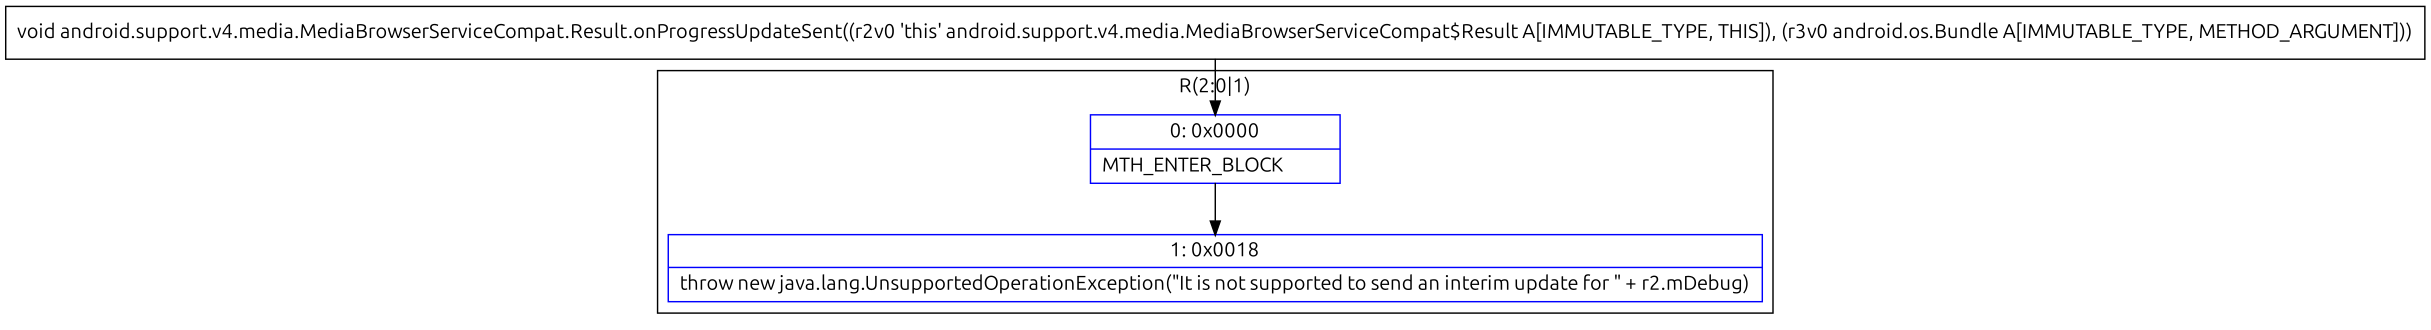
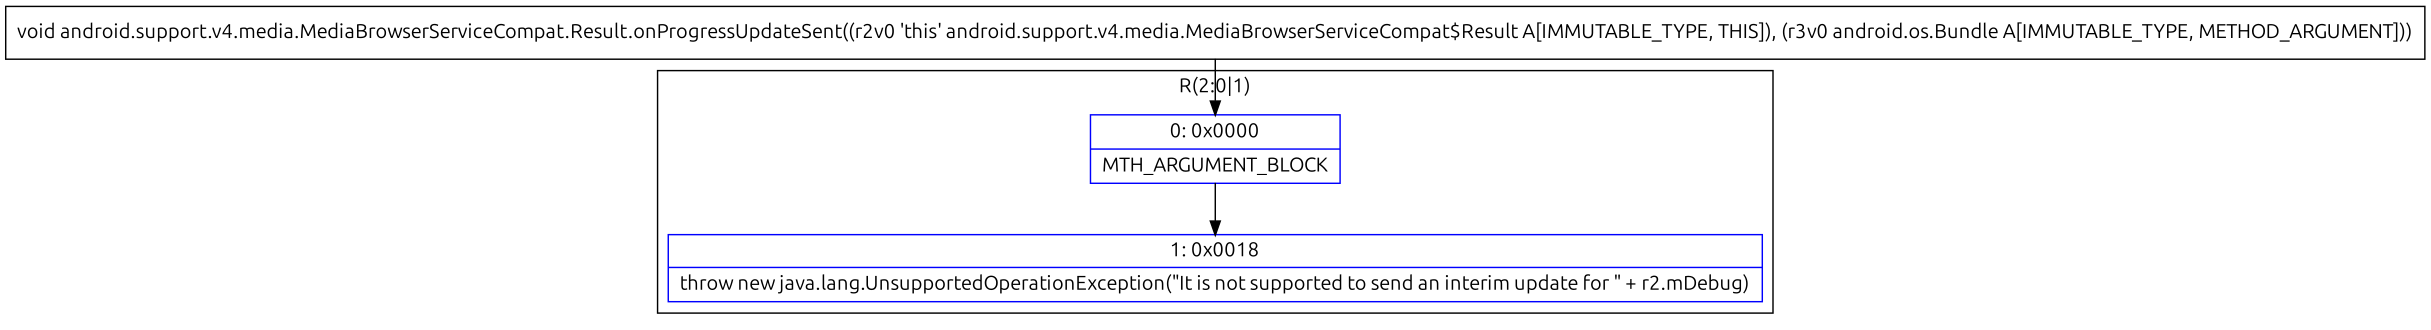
node "0: 0x0000": text "MTH_ENTER_BLOCK" -> "MTH_ARGUMENT_BLOCK"
